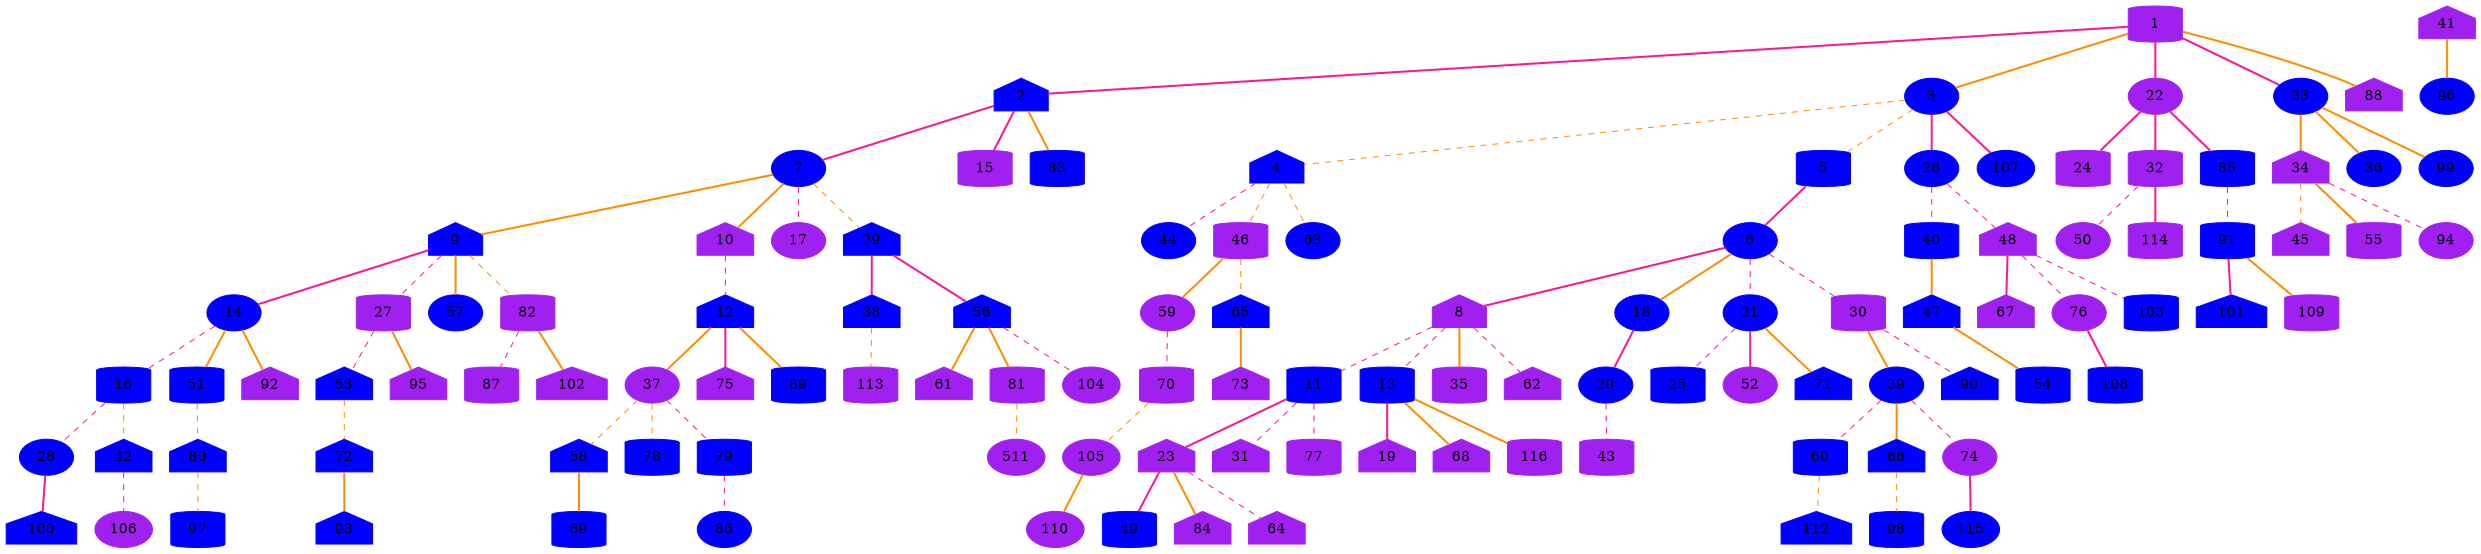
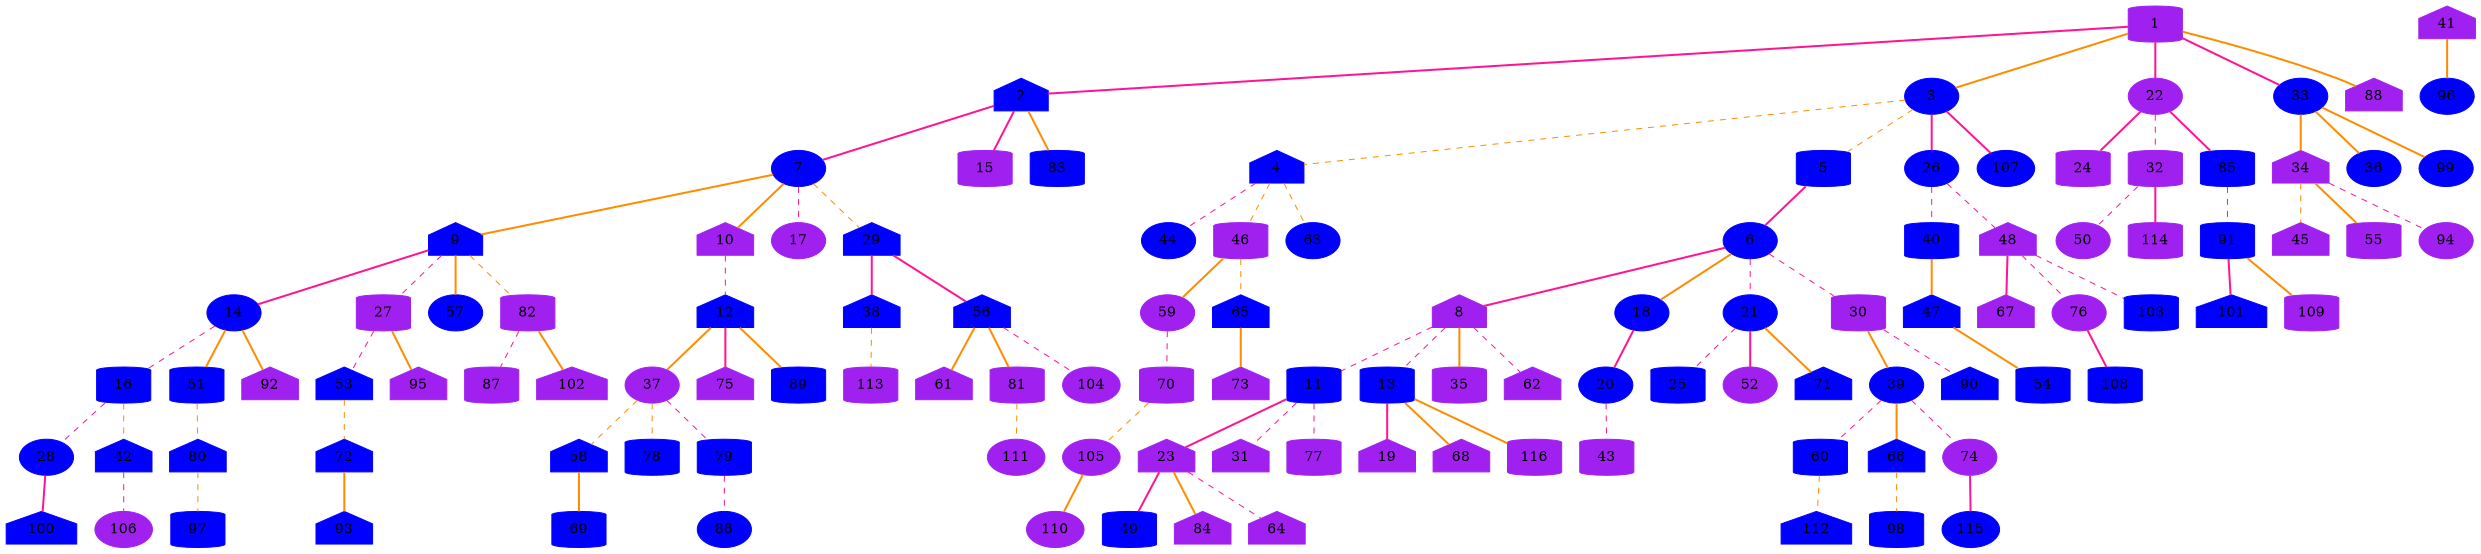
edge "22" -- "32": style bold -> dashed
node "511": label "511" -> "111"
